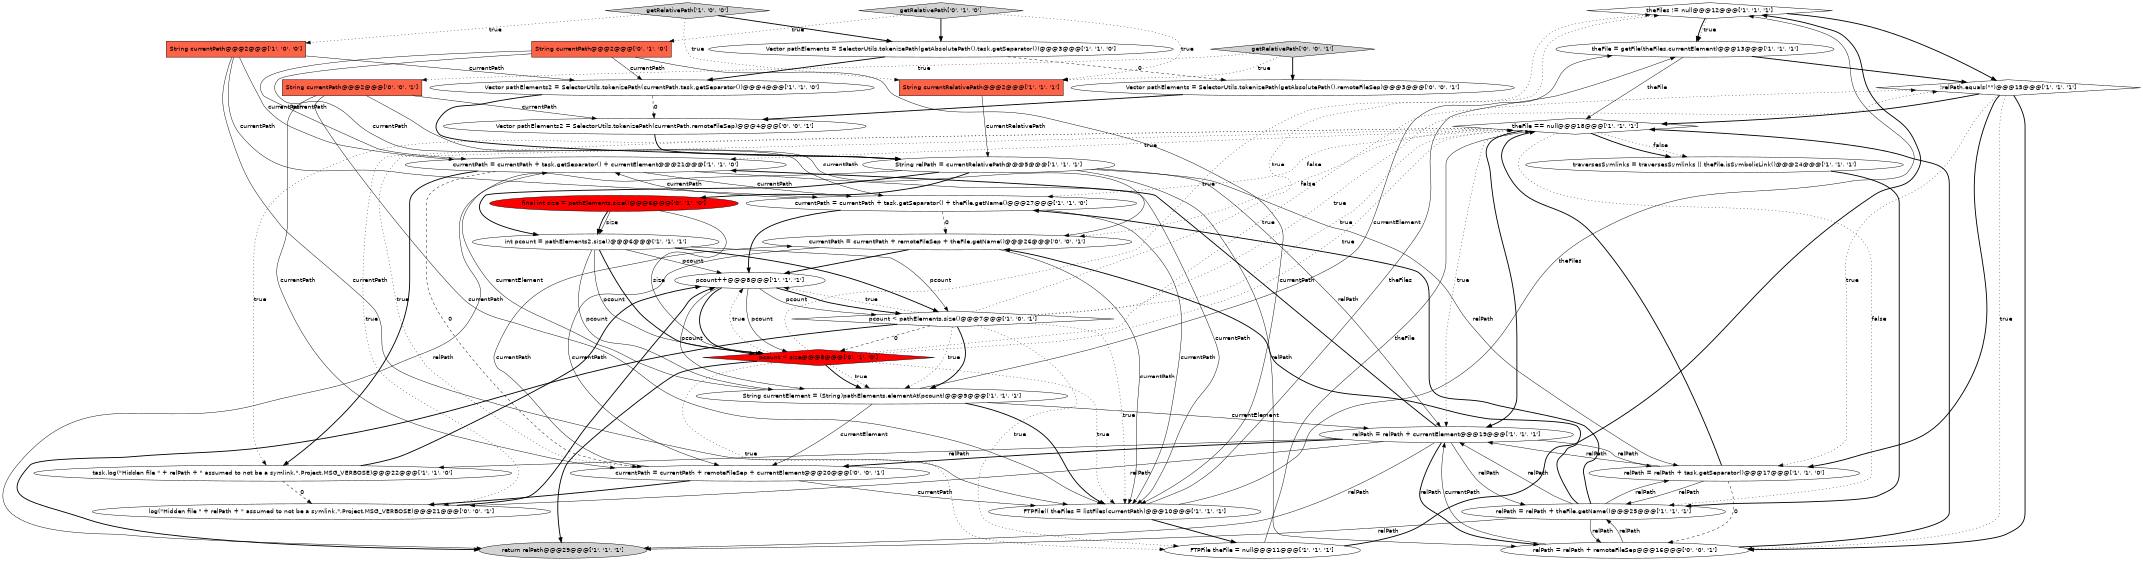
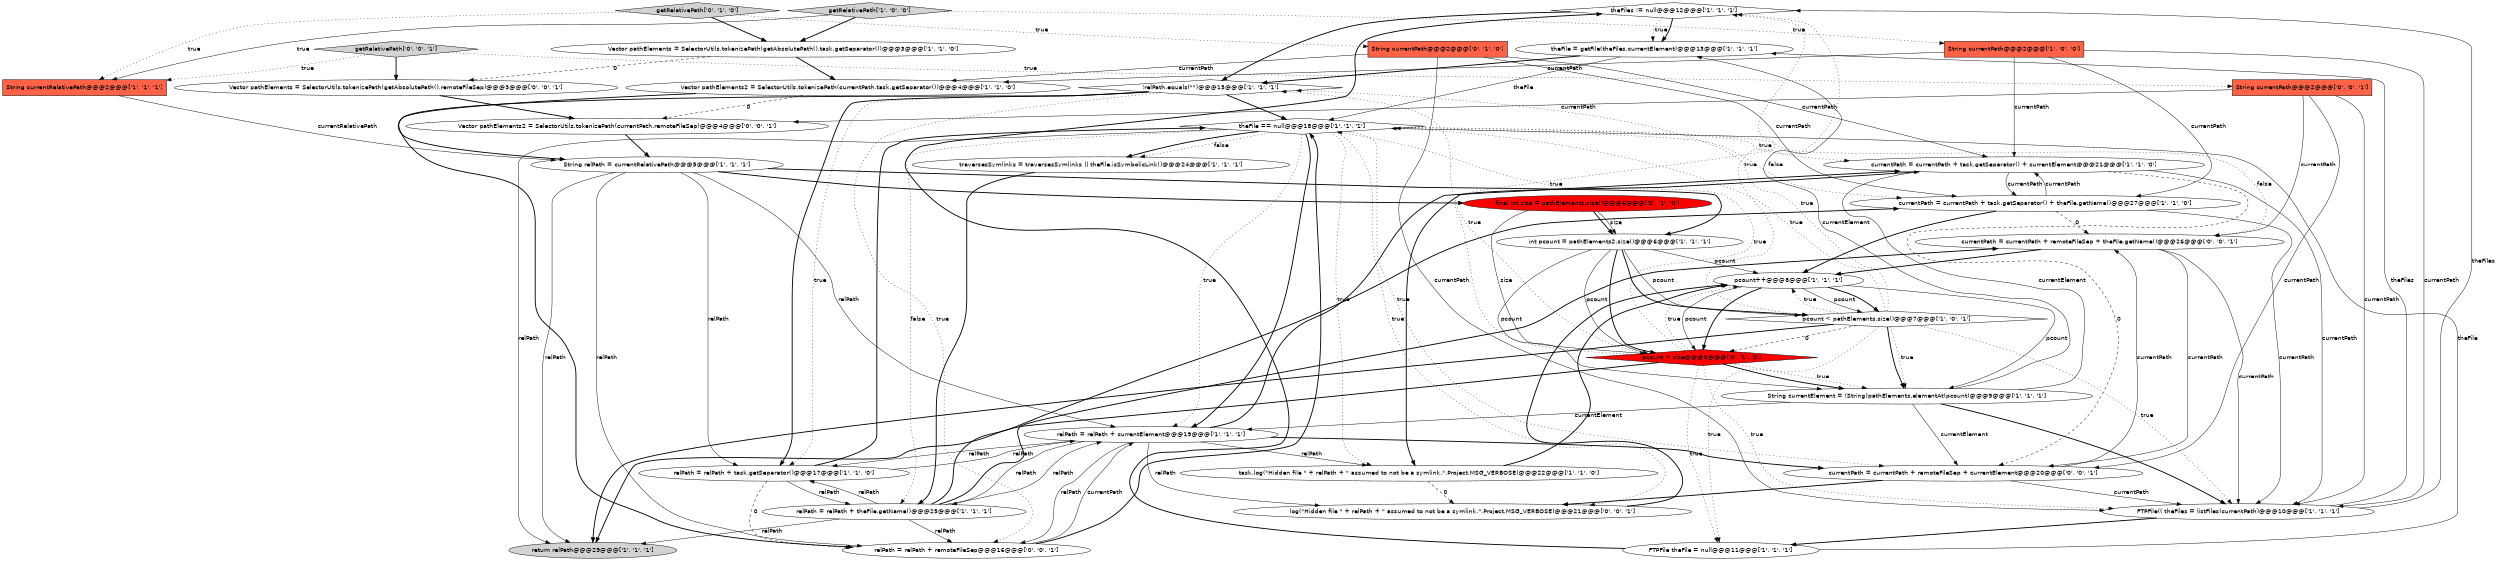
edge "getRelativePath['1', '0', '0']" -> "String currentRelativePath@@@2@@@['1', '1', '1']": style dotted -> solid
edge "relPath = relPath + currentElement@@@19@@@['1', '1', '1']" -> "relPath = relPath + remoteFileSep@@@16@@@['0', '0', '1']": style bold -> solid
edge "relPath = relPath + remoteFileSep@@@16@@@['0', '0', '1']" -> "relPath = relPath + theFile.getName()@@@25@@@['1', '1', '1']": removed, label "relPath"
edge "relPath = relPath + currentElement@@@19@@@['1', '1', '1']" -> "return relPath@@@29@@@['1', '1', '1']": now "theFile == null@@@18@@@['1', '1', '1']" -> "return relPath@@@29@@@['1', '1', '1']"
